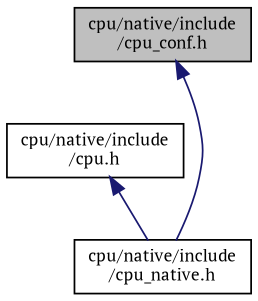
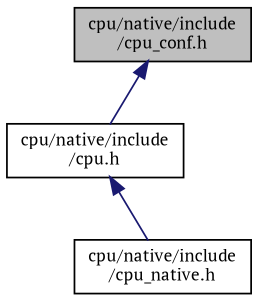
edge "cpu/native/include /cpu_native.h" -> "cpu/native/include /cpu_conf.h": now "cpu/native/include /cpu.h" -> "cpu/native/include /cpu_conf.h"
